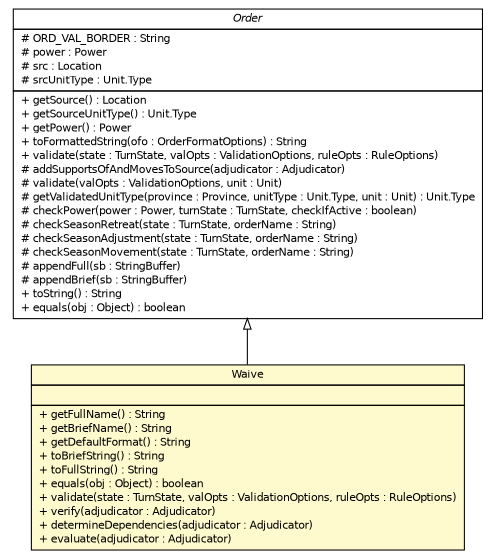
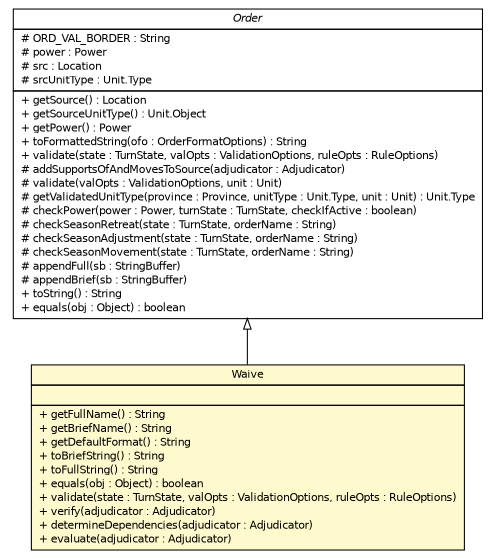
node "Order": text "+ getSourceUnitType() : Unit.Type" -> "+ getSourceUnitType() : Unit.Object"
